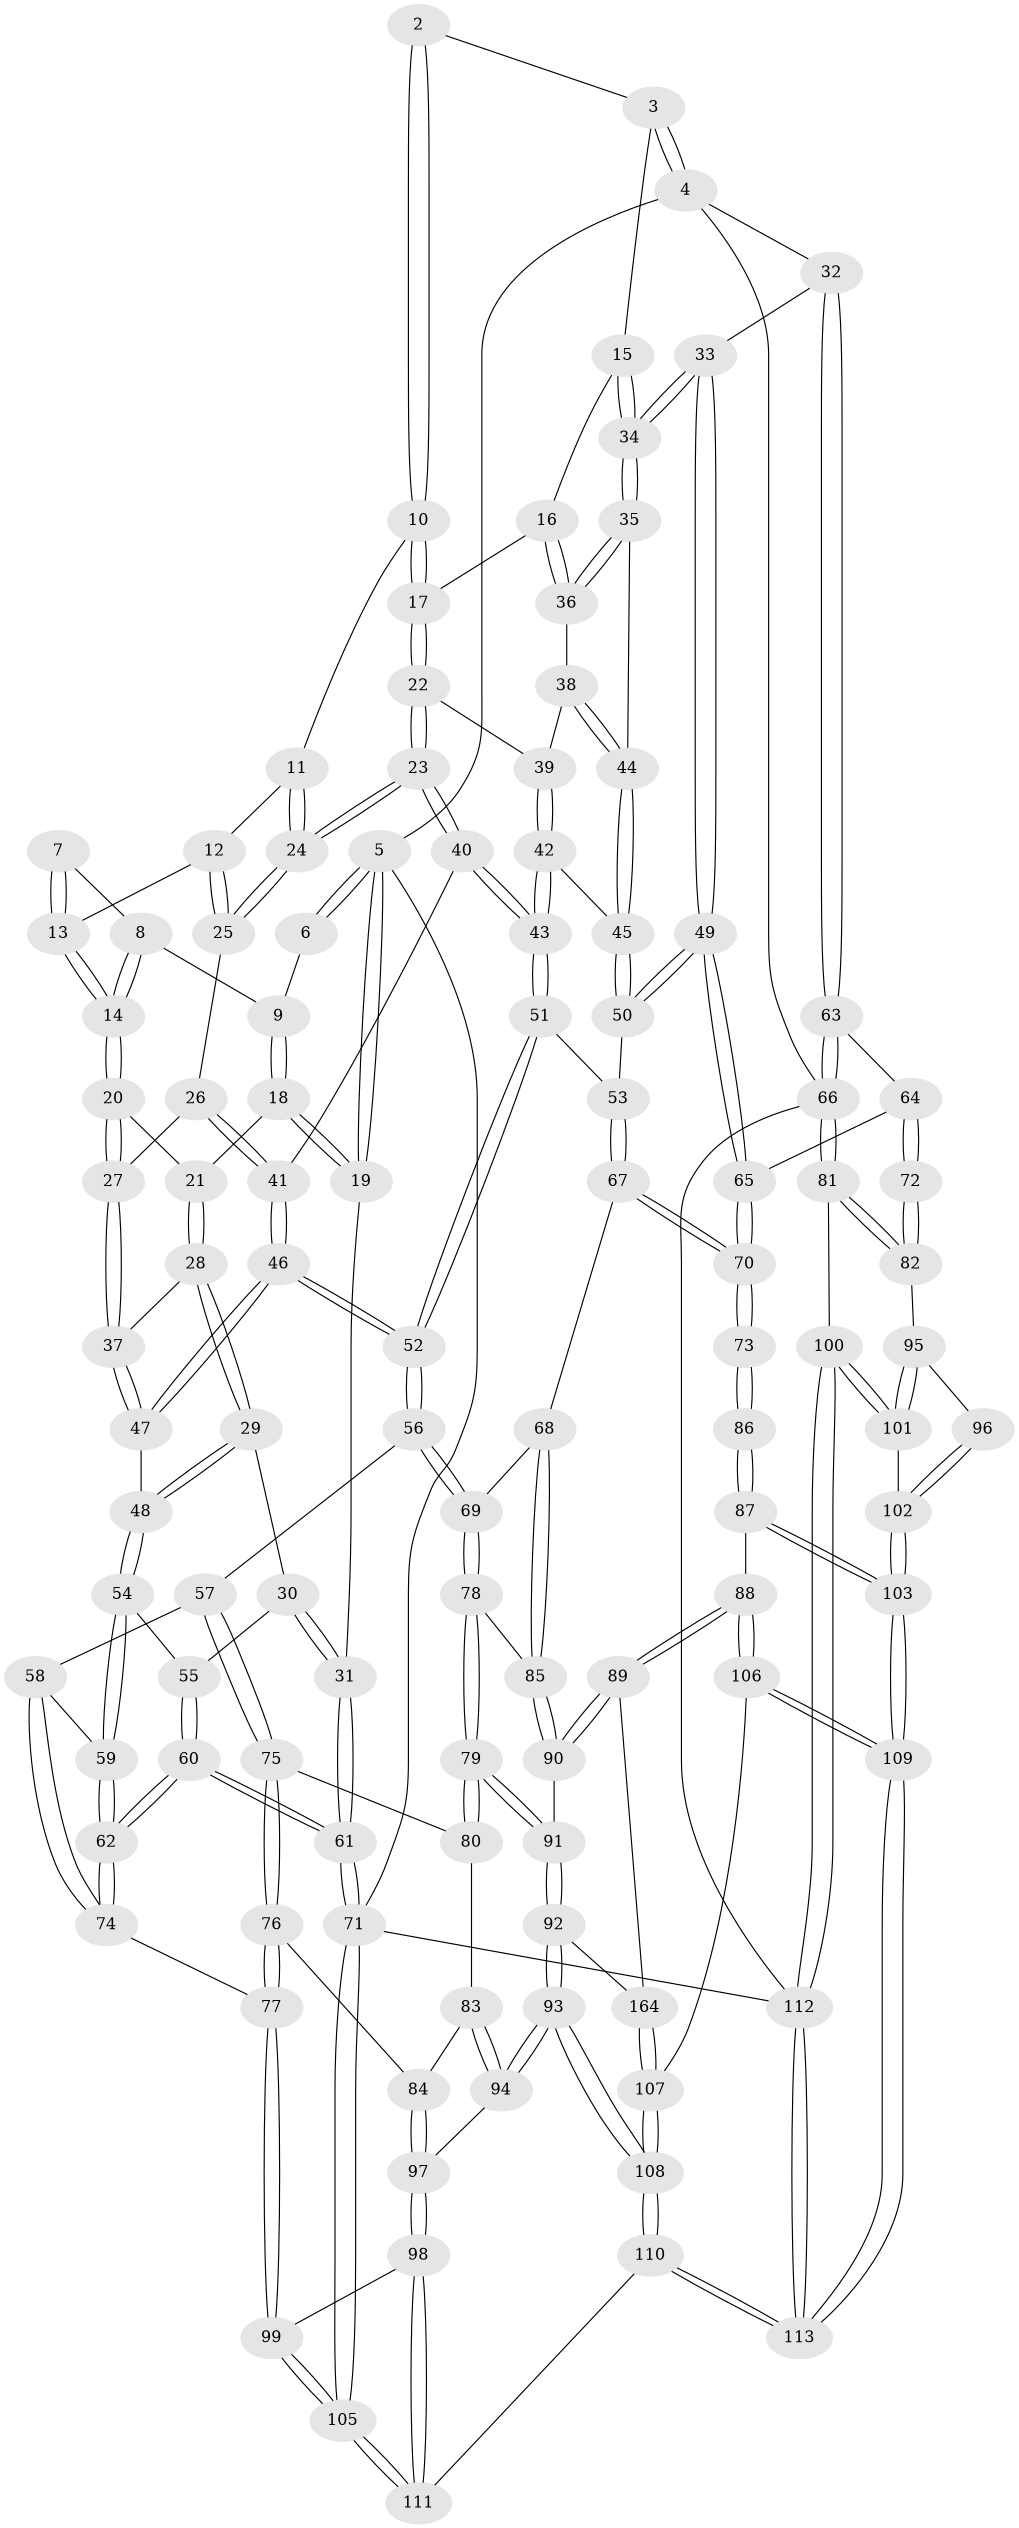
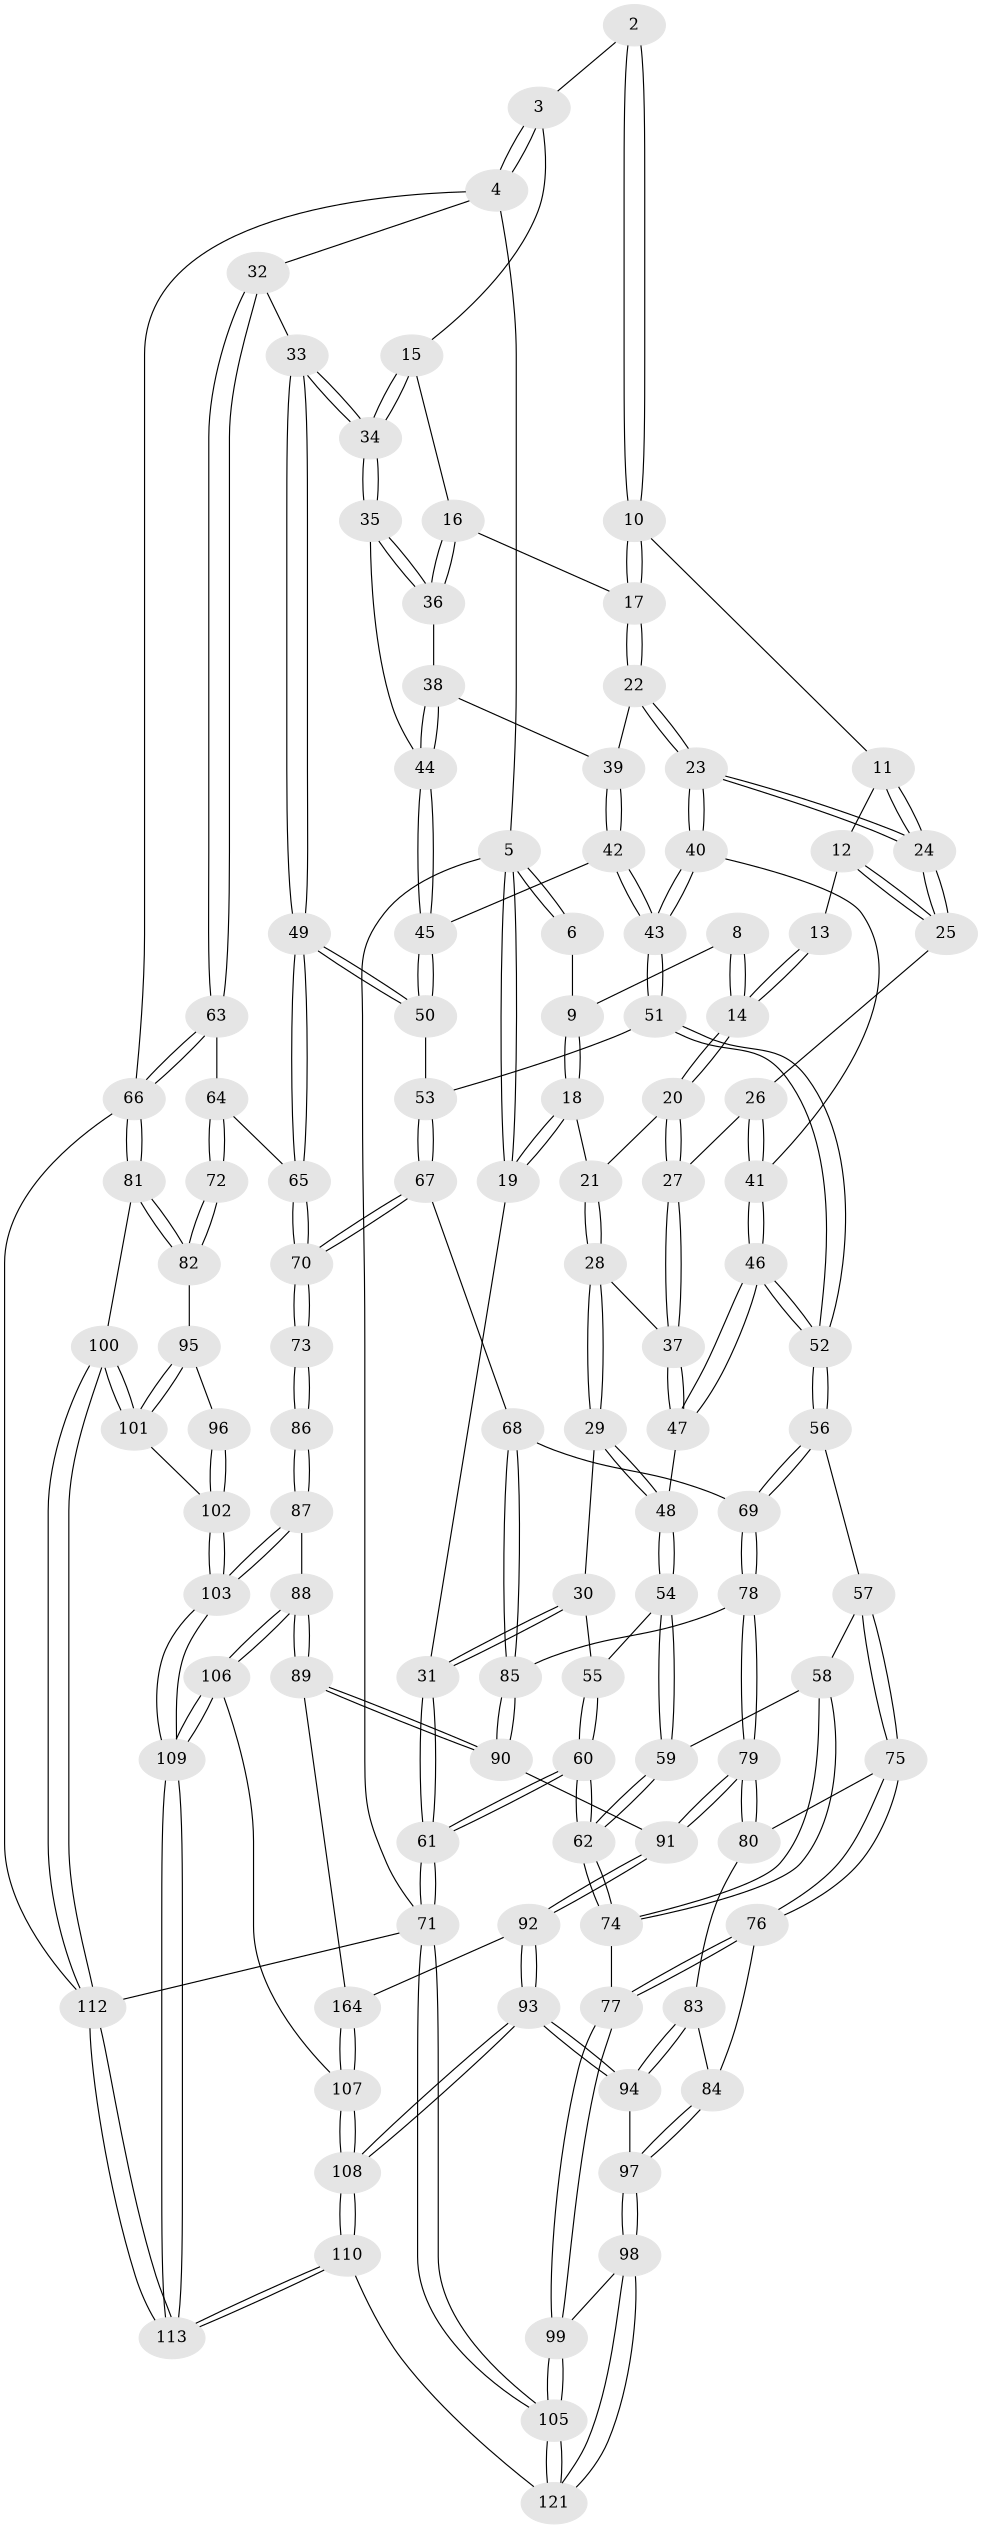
node "7": removed
node "111": label "111" -> "121"
